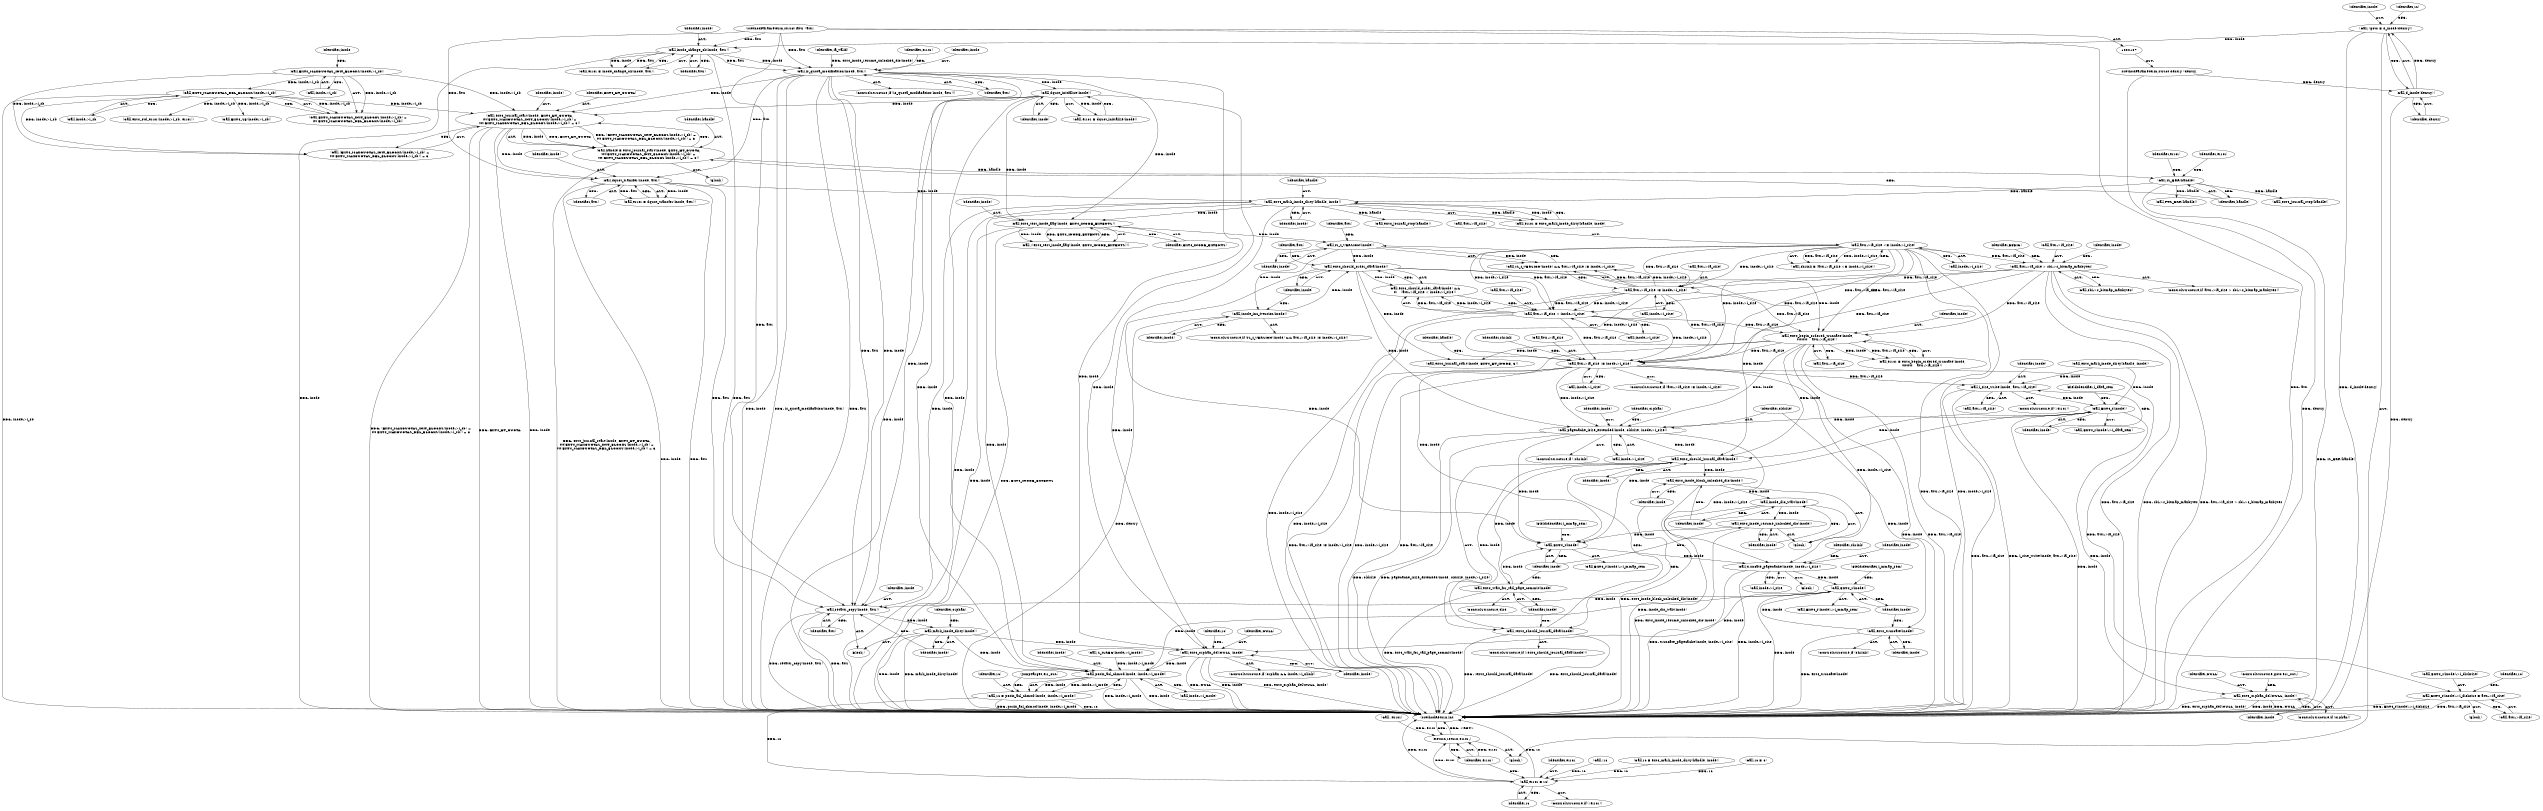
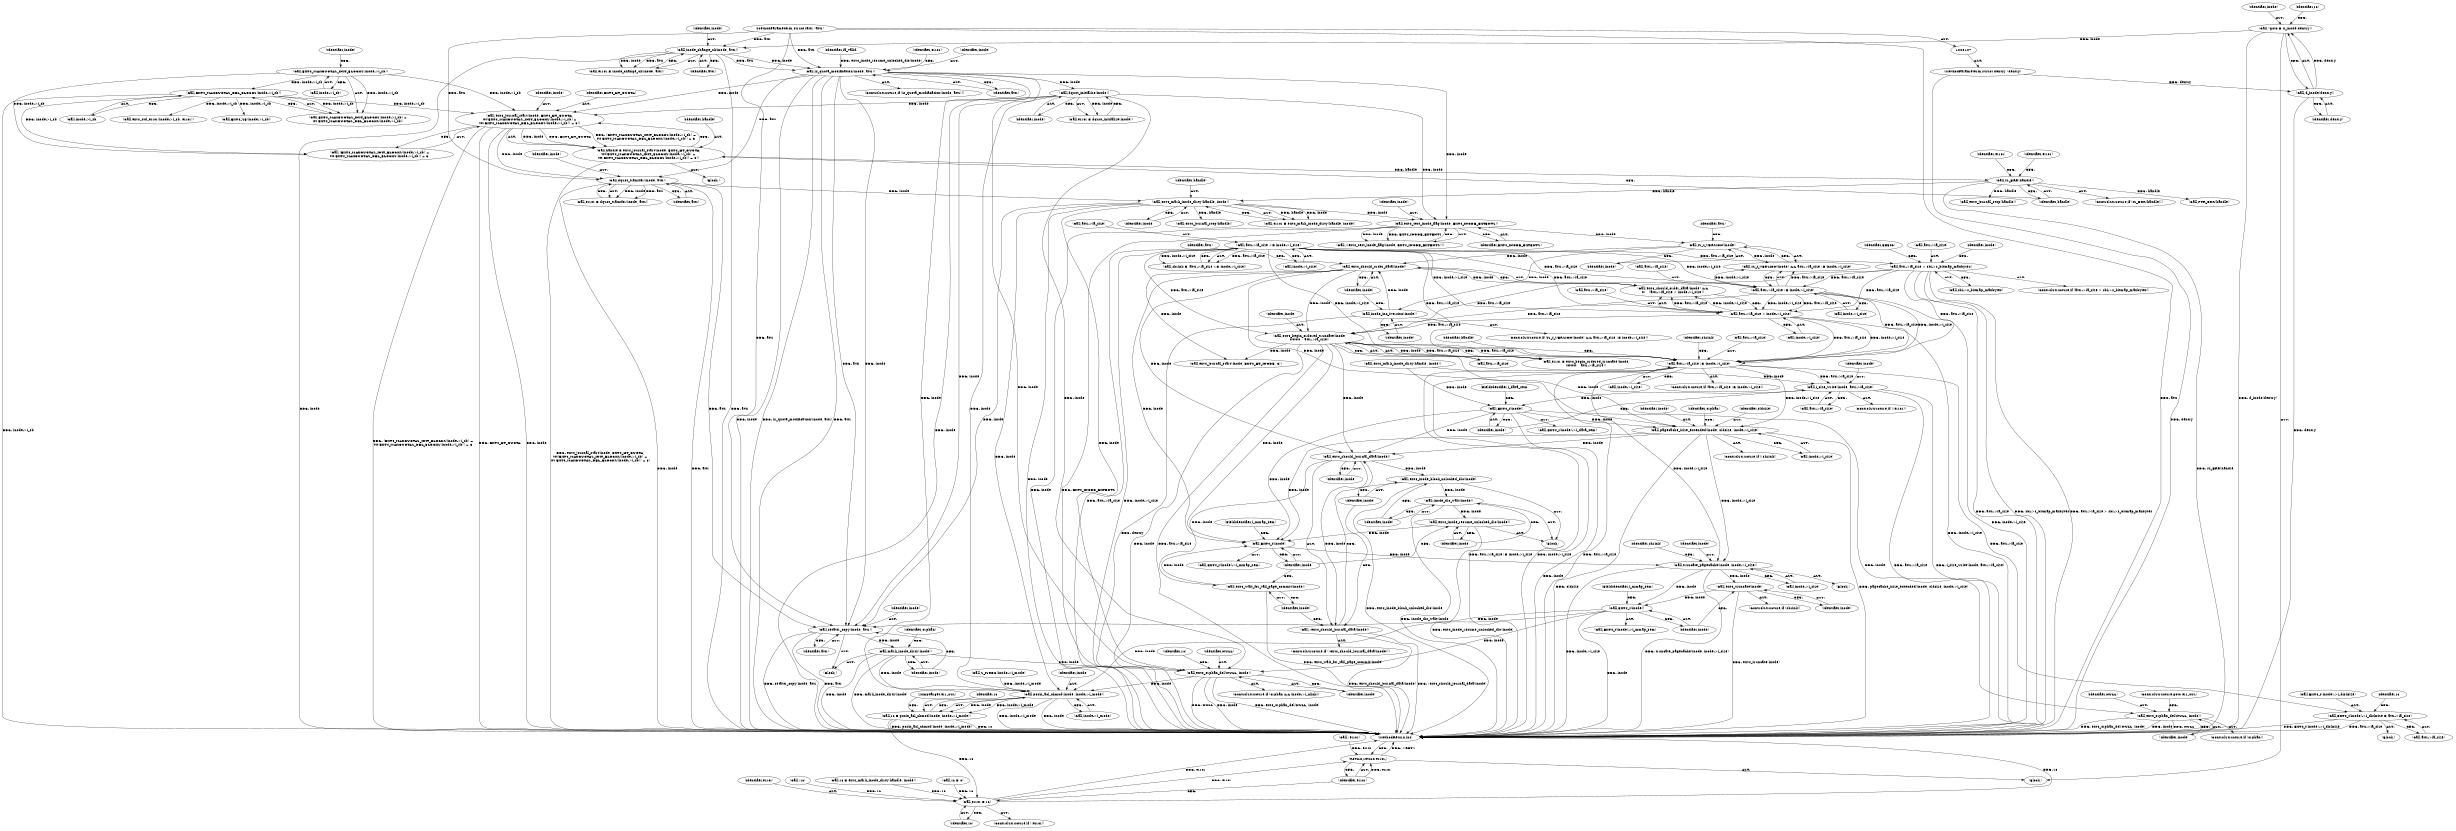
node "(ControlStructure,if (IS_ERR(handle)))": added
edge "(Identifier,oldsize)" -> "(Call,ext4_truncate(inode))": now "(Call,truncate_pagecache(inode, inode->i_size))" -> "(Call,ext4_truncate(inode))"
node "(ControlStructure,else)": removed
